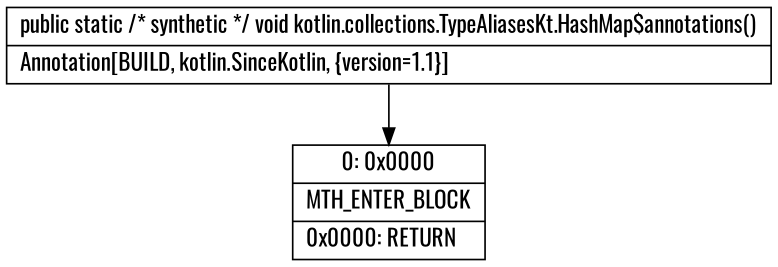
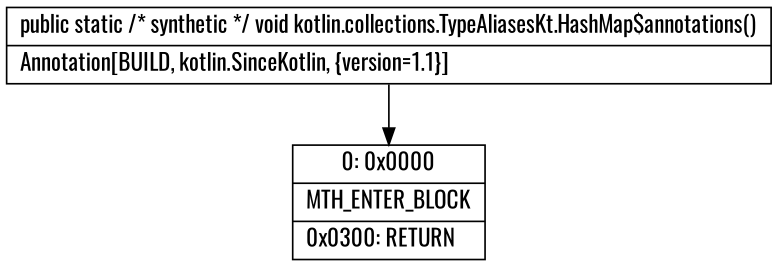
node "0: 0x0000": text "0x0000: RETURN" -> "0x0300: RETURN"
